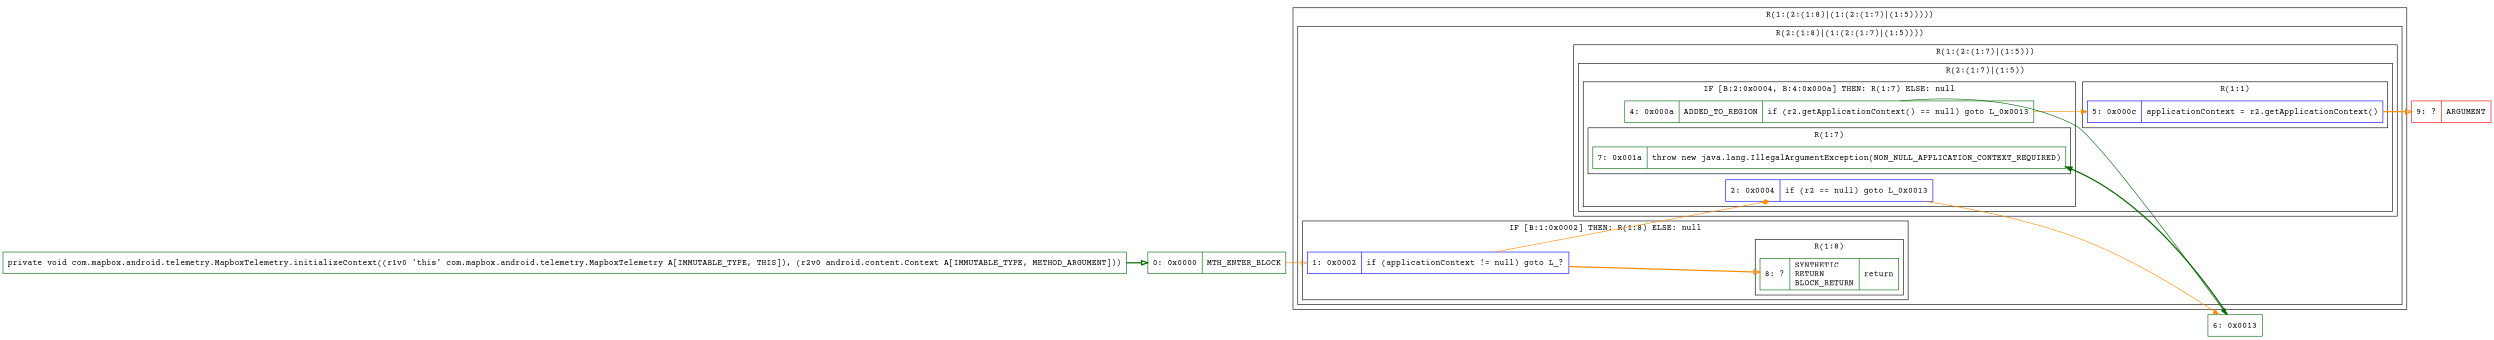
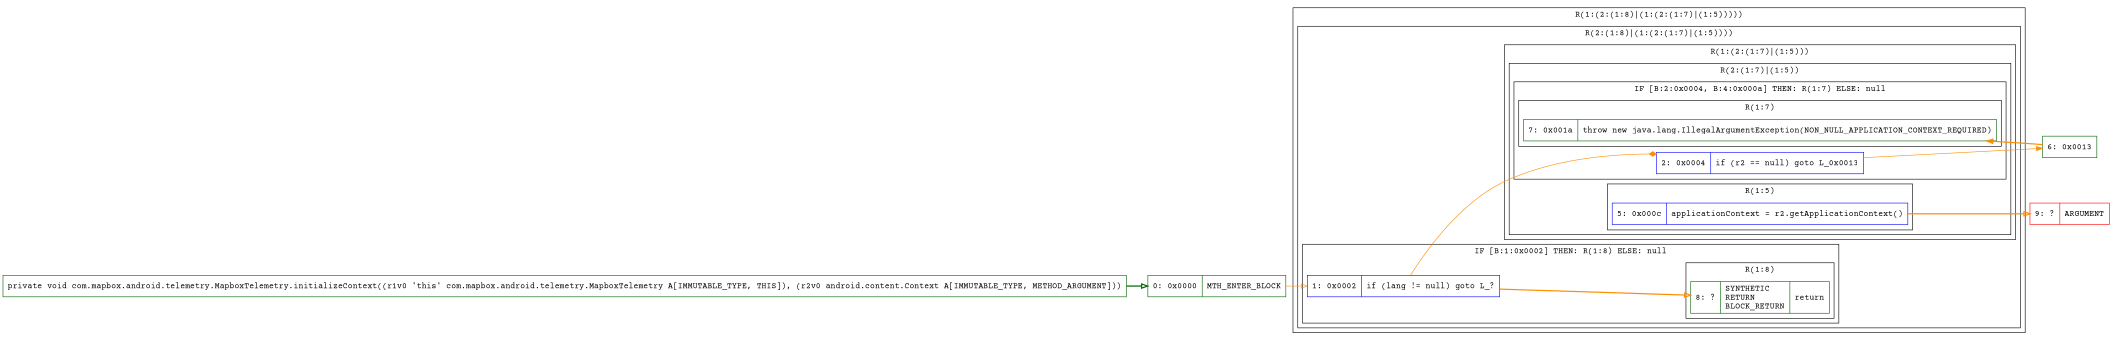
cluster "R(1:1)": label "R(1:1)" -> "R(1:5)"
node "4: 0x000a": removed
edge "6: 0x0013" -> "7: 0x001a": color darkgreen -> darkorange
node "1: 0x0002": text "if (applicationContext != null) goto L_?" -> "if (lang != null) goto L_?"
